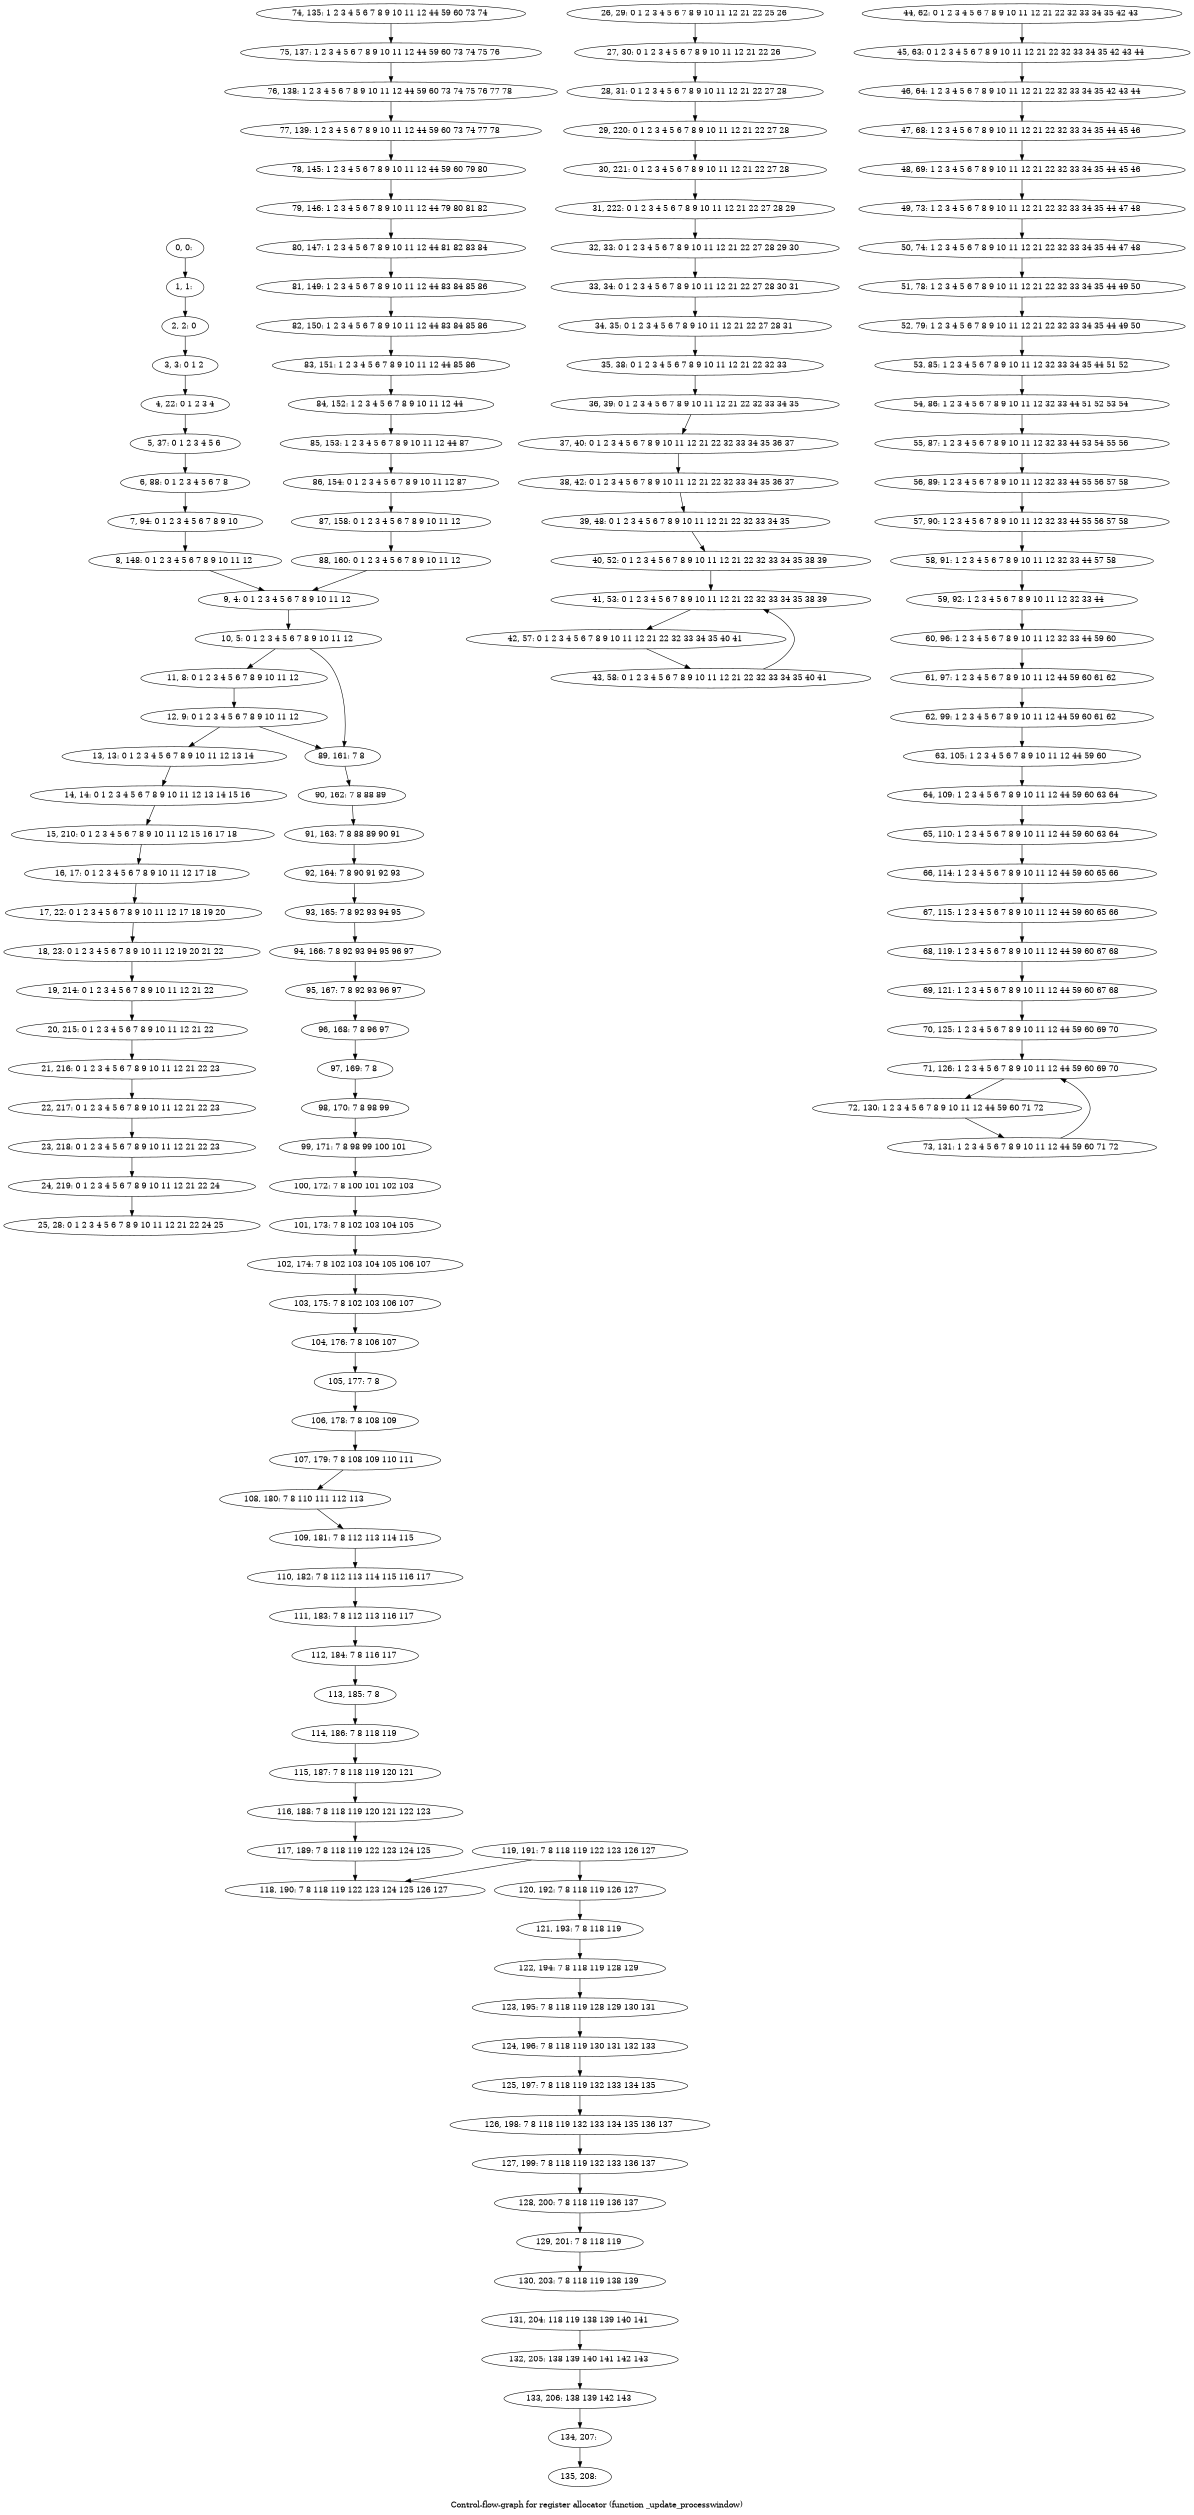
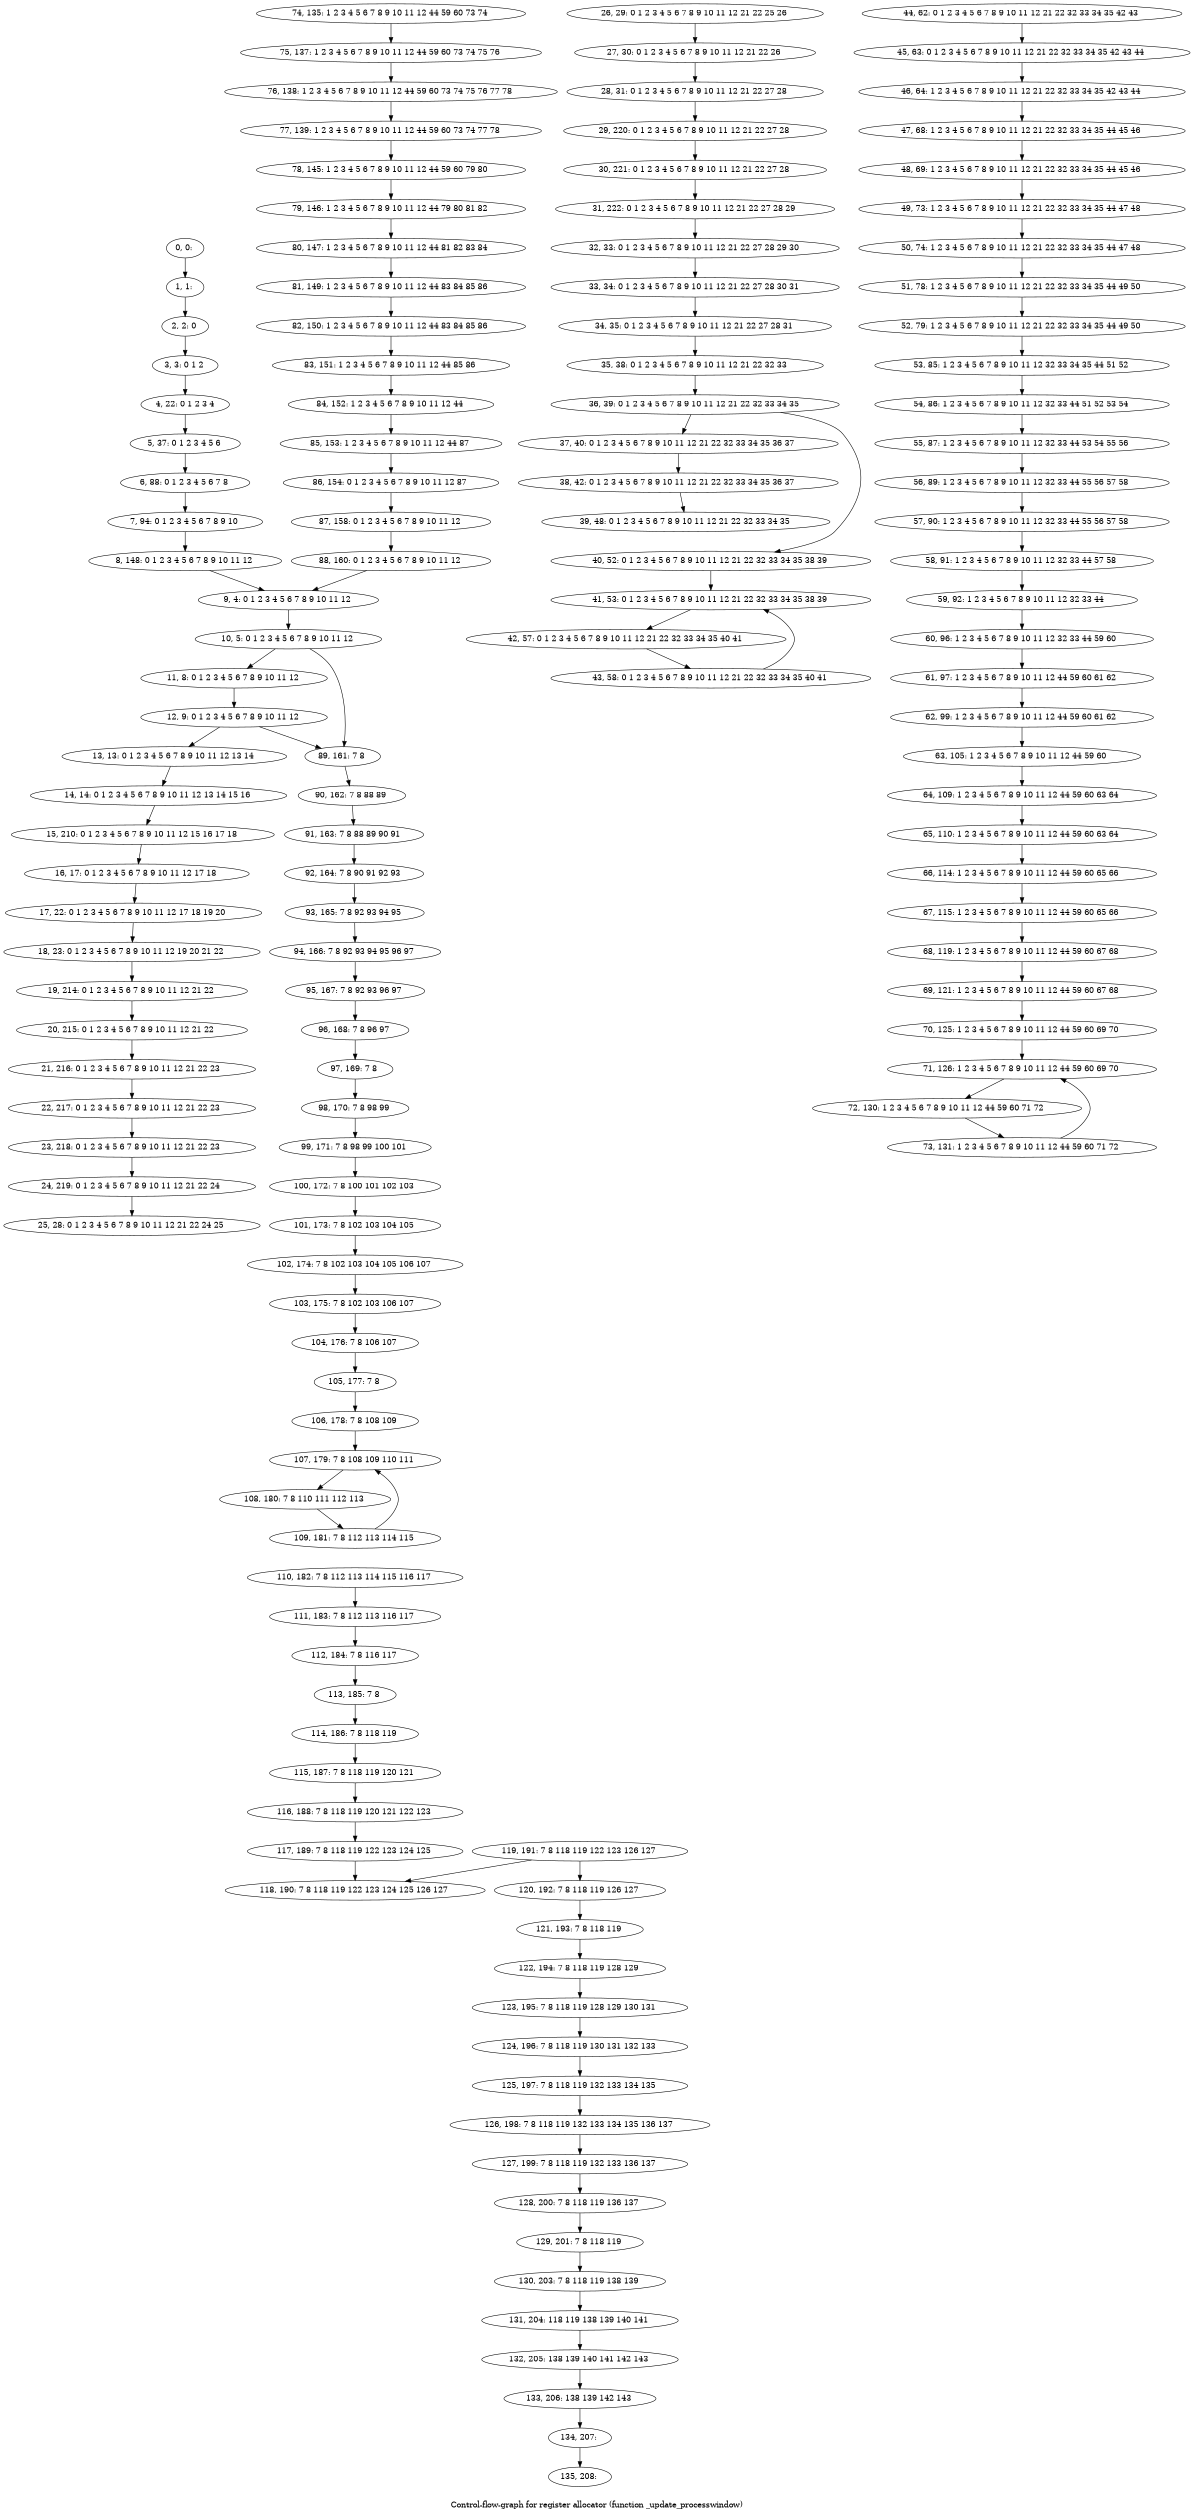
edge "39, 48: 0 1 2 3 4 5 6 7 8 9 10 11 12 21 22 32 33 34 35" -> "40, 52: 0 1 2 3 4 5 6 7 8 9 10 11 12 21 22 32 33 34 35 38 39": now "36, 39: 0 1 2 3 4 5 6 7 8 9 10 11 12 21 22 32 33 34 35" -> "40, 52: 0 1 2 3 4 5 6 7 8 9 10 11 12 21 22 32 33 34 35 38 39"
edge "109, 181: 7 8 112 113 114 115" -> "110, 182: 7 8 112 113 114 115 116 117": now "109, 181: 7 8 112 113 114 115" -> "107, 179: 7 8 108 109 110 111"
edge "130, 203: 7 8 118 119 138 139" -> "131, 204: 118 119 138 139 140 141": added
